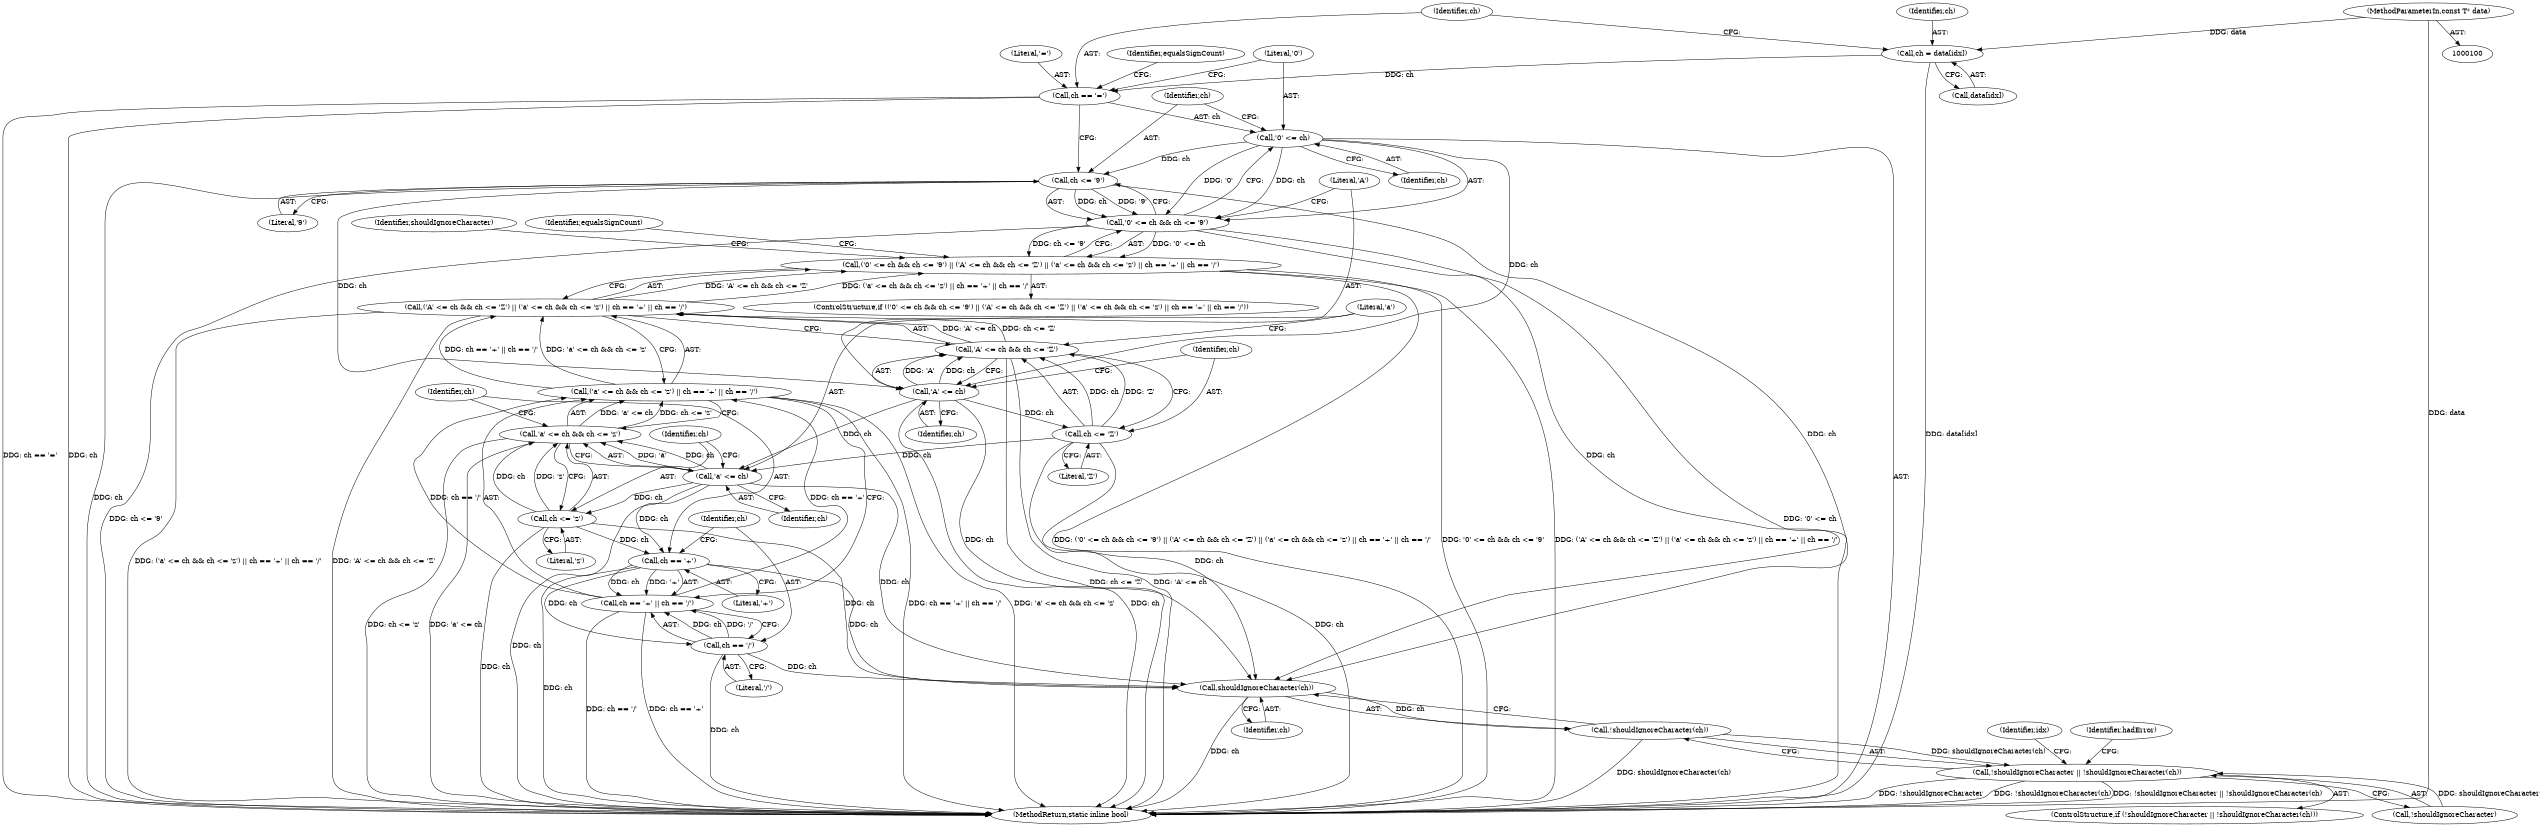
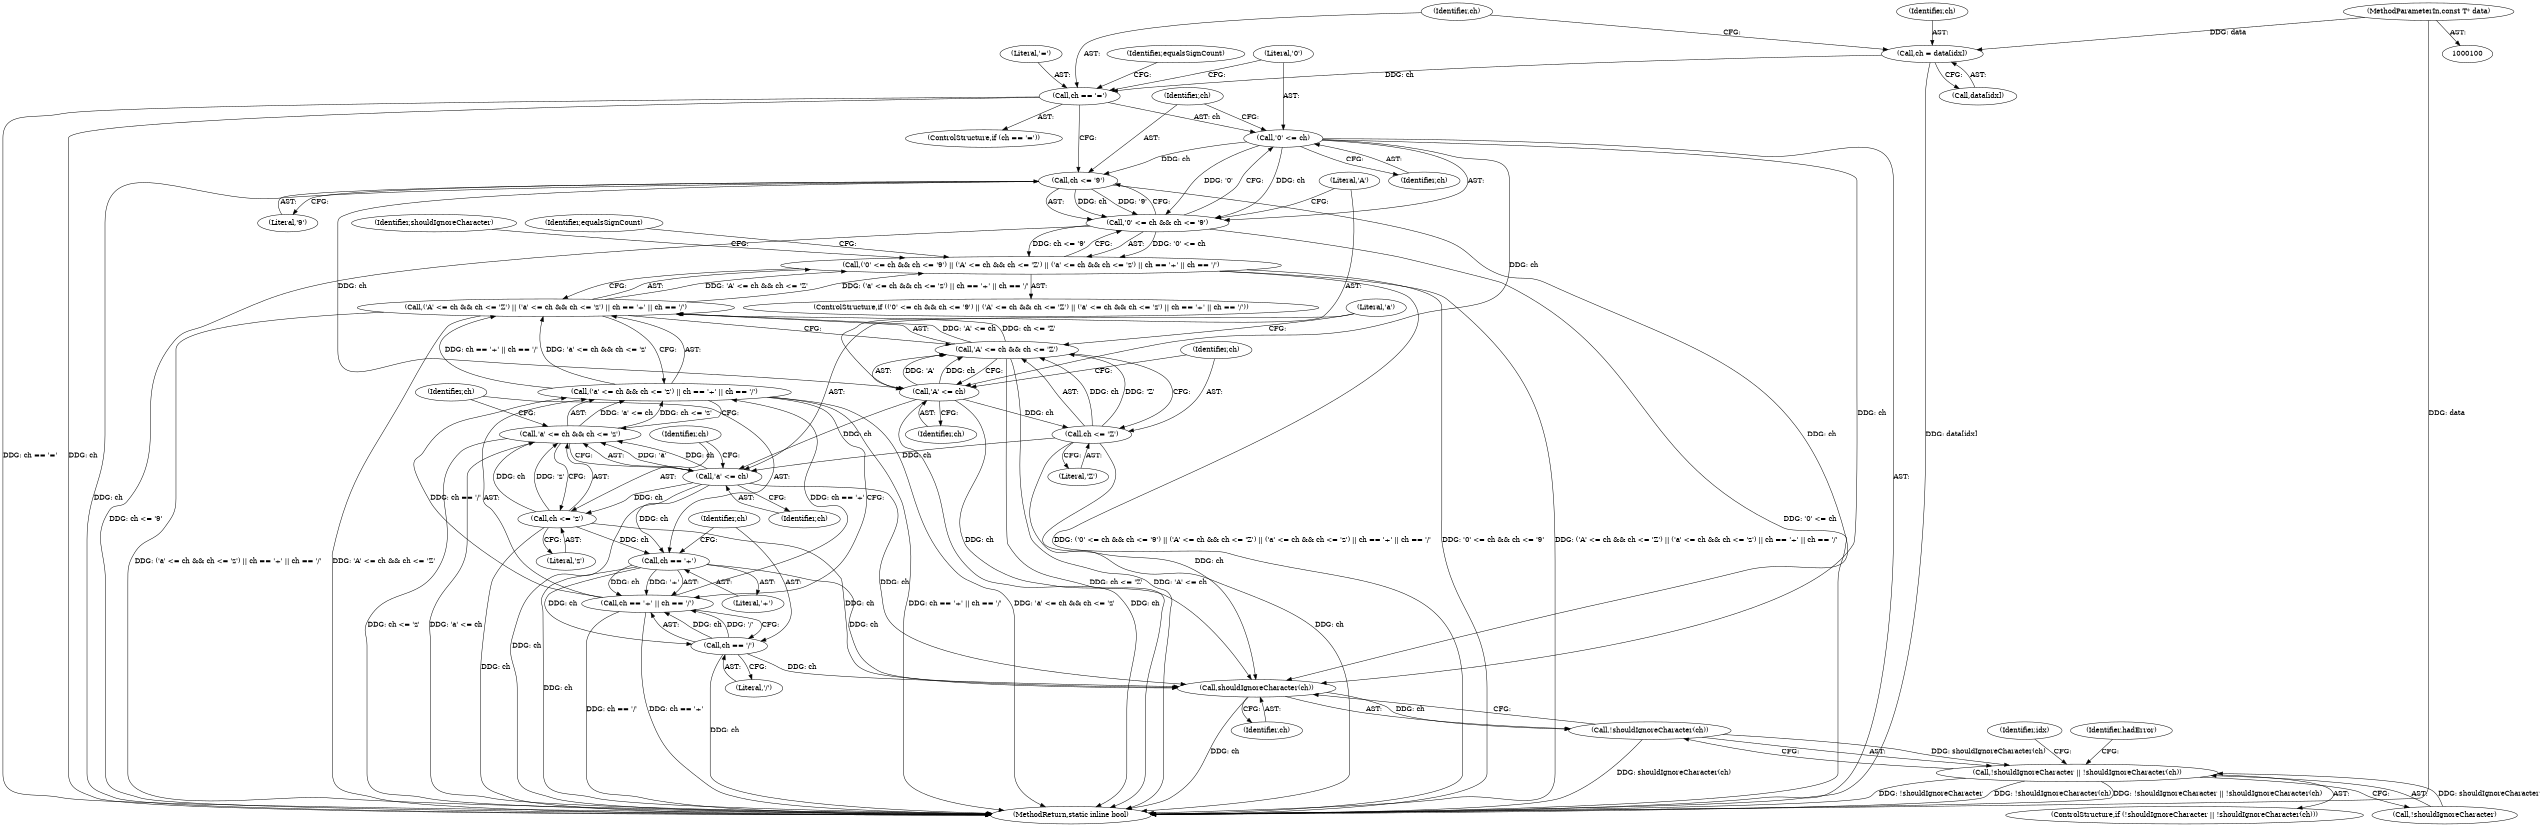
node "(ControlStructure,if (ch == '='))": added
edge "(Call,'0' <= ch && ch <= '9')" -> "(Call,shouldIgnoreCharacter(ch))": now "(Call,'0' <= ch)" -> "(Call,shouldIgnoreCharacter(ch))"
edge "(Call,ch == '+')" -> "(Literal,'+')": label "CFG: " -> "AST: "
